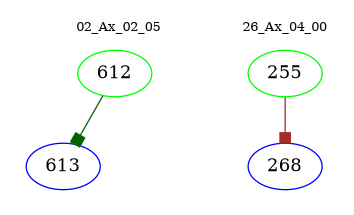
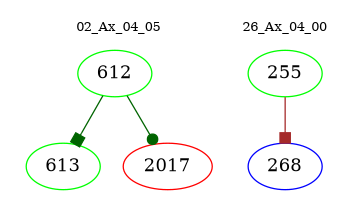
cluster "02_Ax_02_05": label "02_Ax_02_05" -> "02_Ax_04_05"
node "613": color blue -> green
node "2017": added
